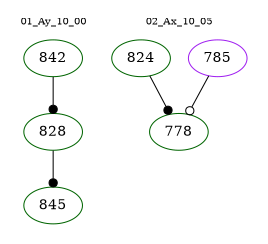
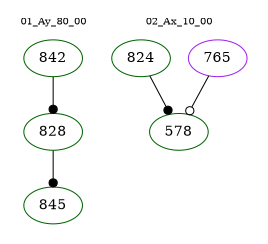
cluster "01_Ay_10_00": label "01_Ay_10_00" -> "01_Ay_80_00"
cluster "02_Ax_10_05": label "02_Ax_10_05" -> "02_Ax_10_00"
node "785": label "785" -> "765"
node "778": label "778" -> "578"
